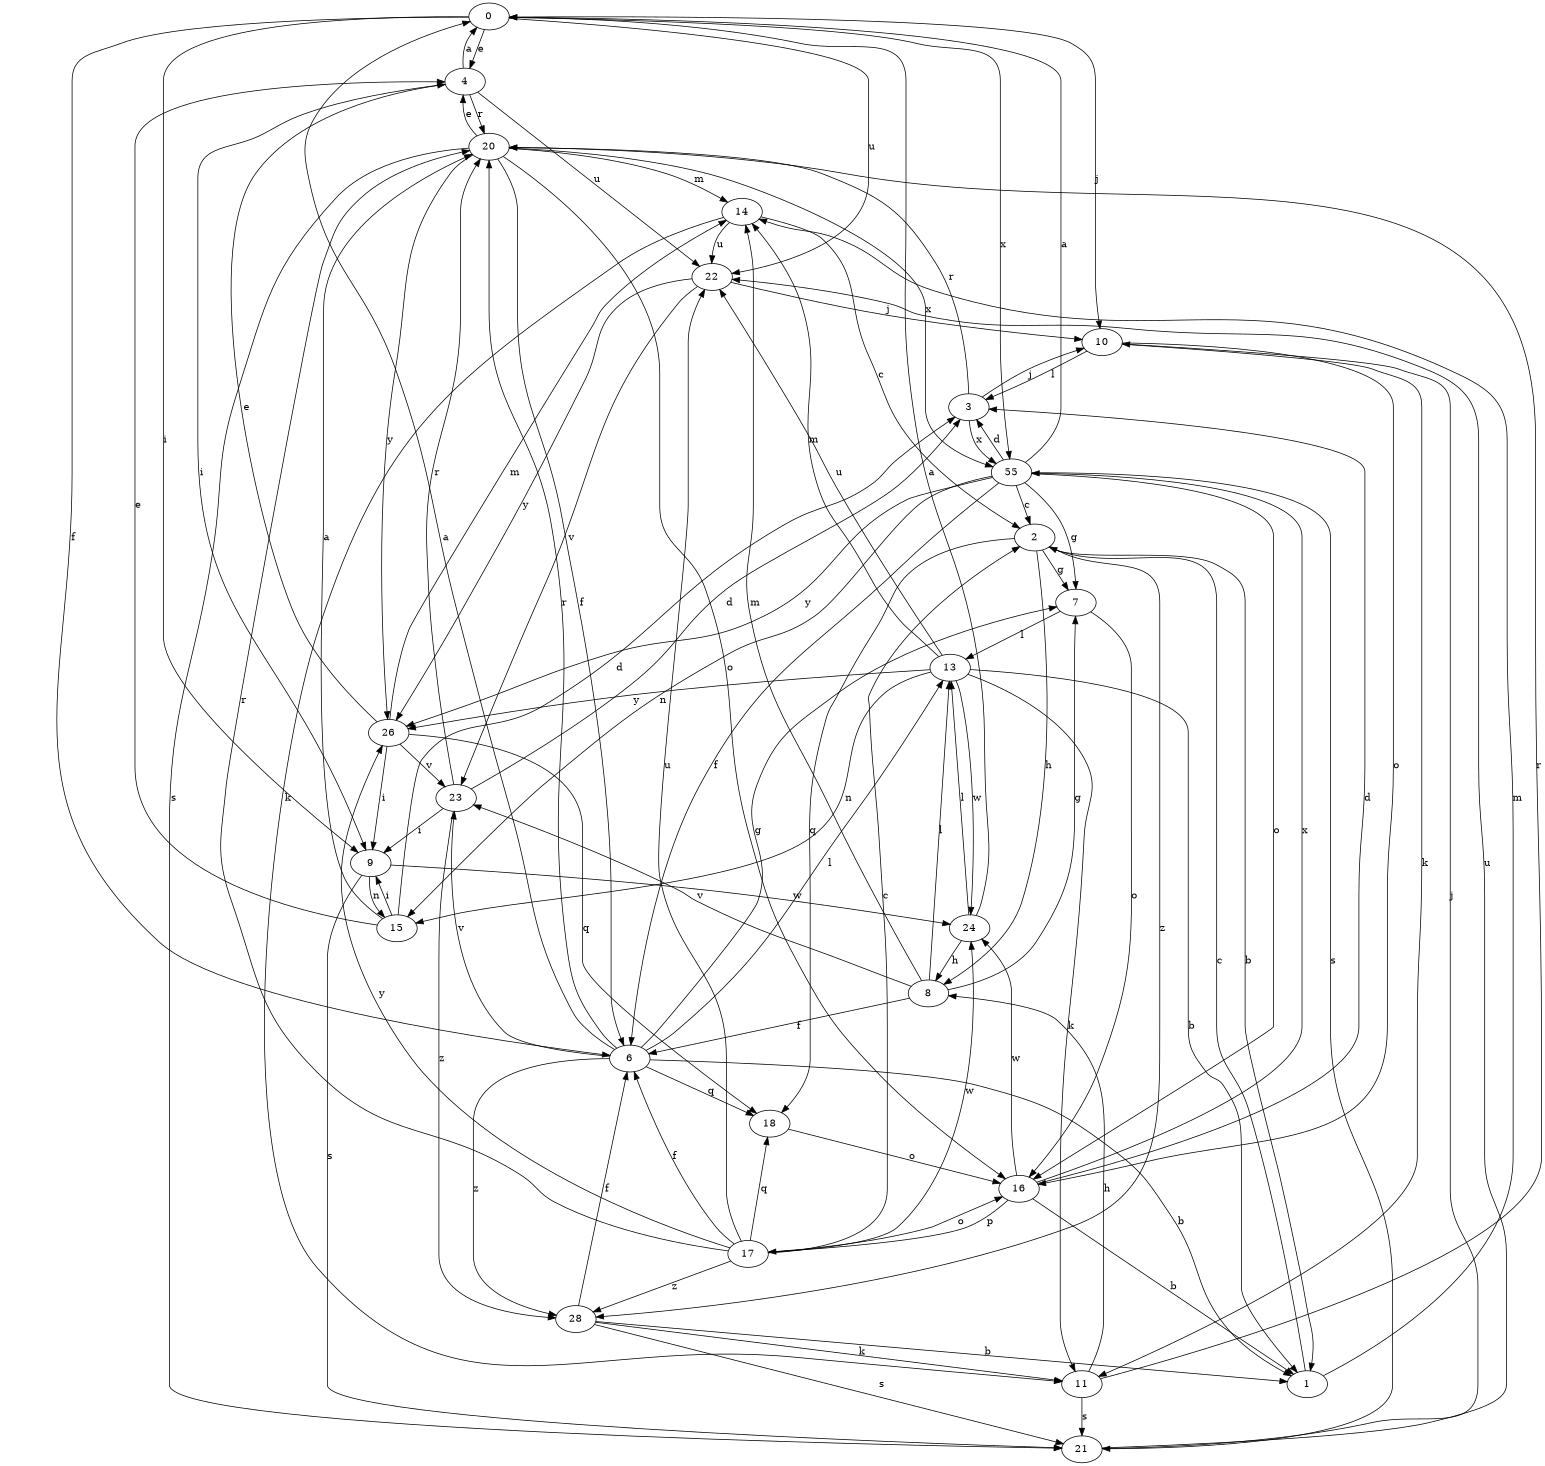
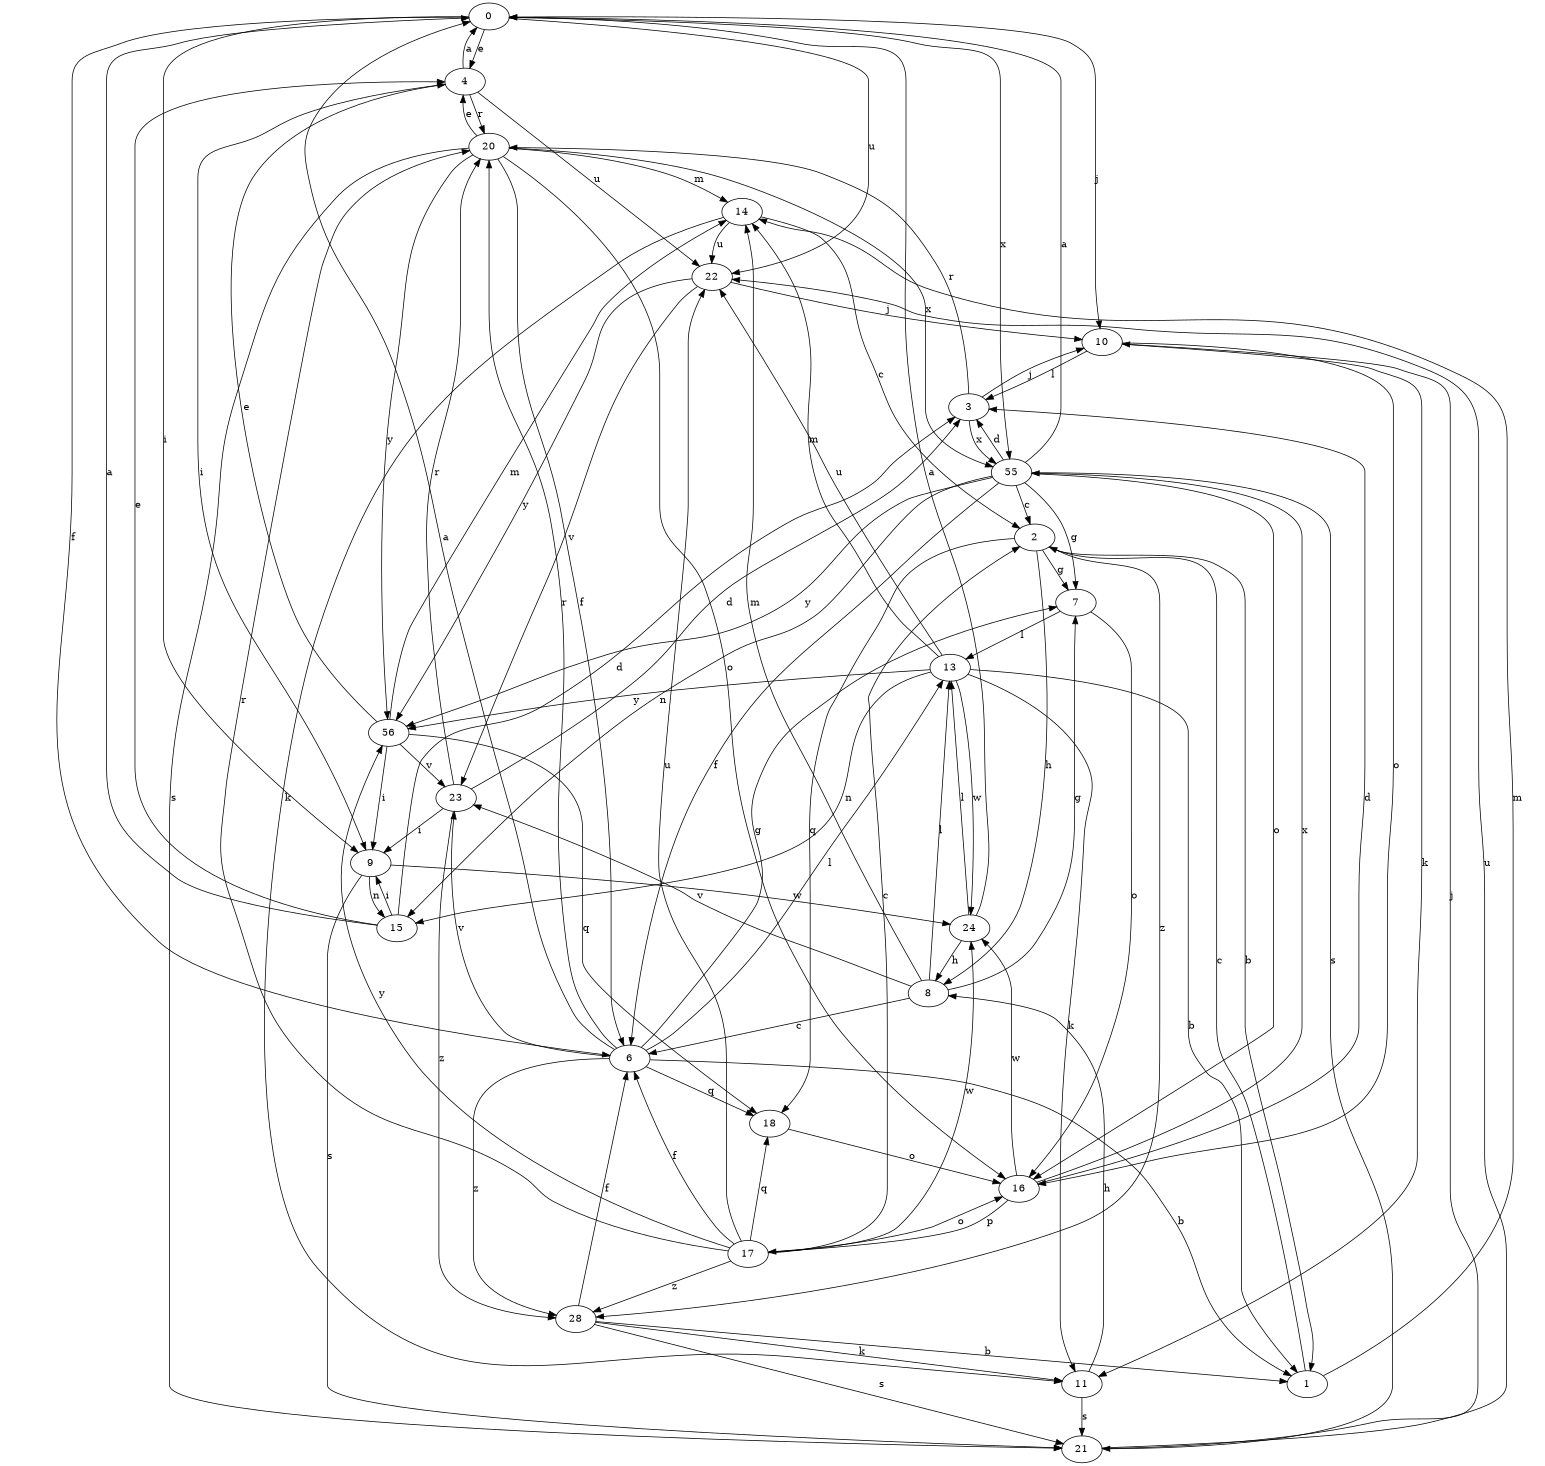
edge "11" -> "20": removed, label "r"
edge "15" -> "20": now "15" -> "0"
node "26": label "26" -> "56"
edge "8" -> "6": label "f" -> "c"
edge "16" -> "1": removed, label "b"
